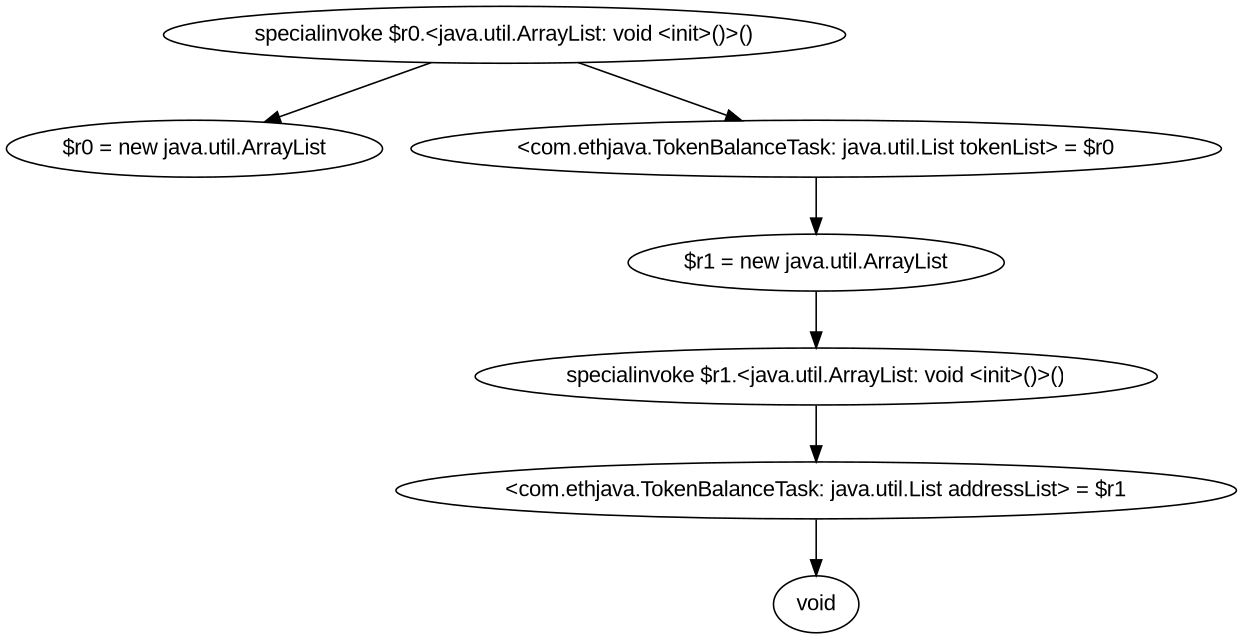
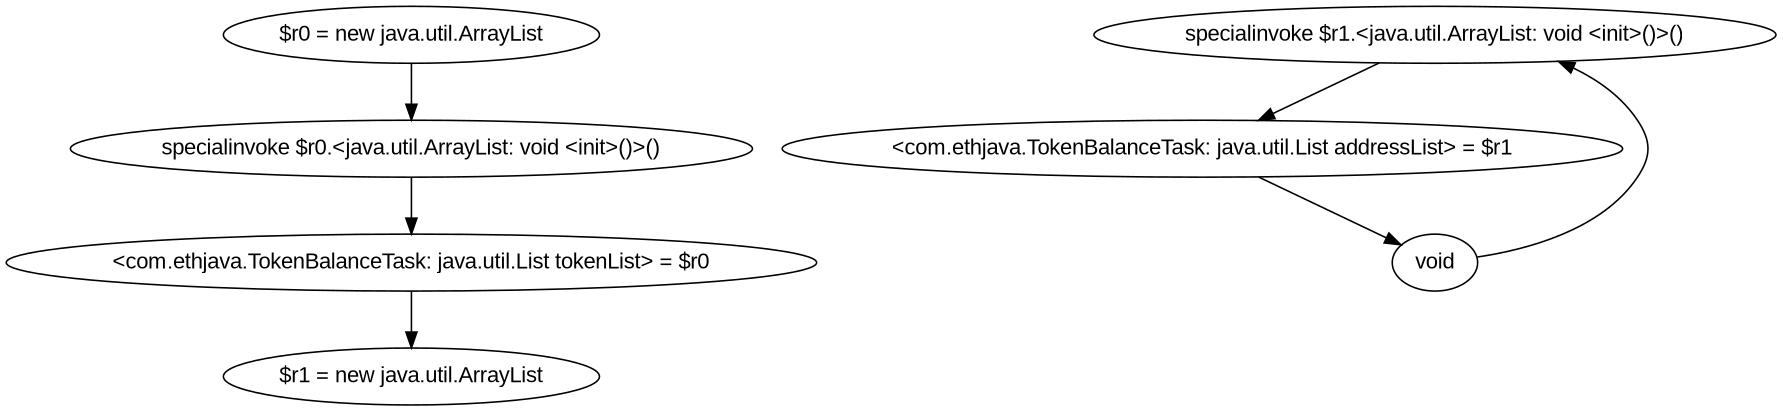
edge "specialinvoke $r0.<java.util.ArrayList: void <init>()>()" -> "$r0 = new java.util.ArrayList": reversed
edge "$r1 = new java.util.ArrayList" -> "specialinvoke $r1.<java.util.ArrayList: void <init>()>()": now "void" -> "specialinvoke $r1.<java.util.ArrayList: void <init>()>()"
